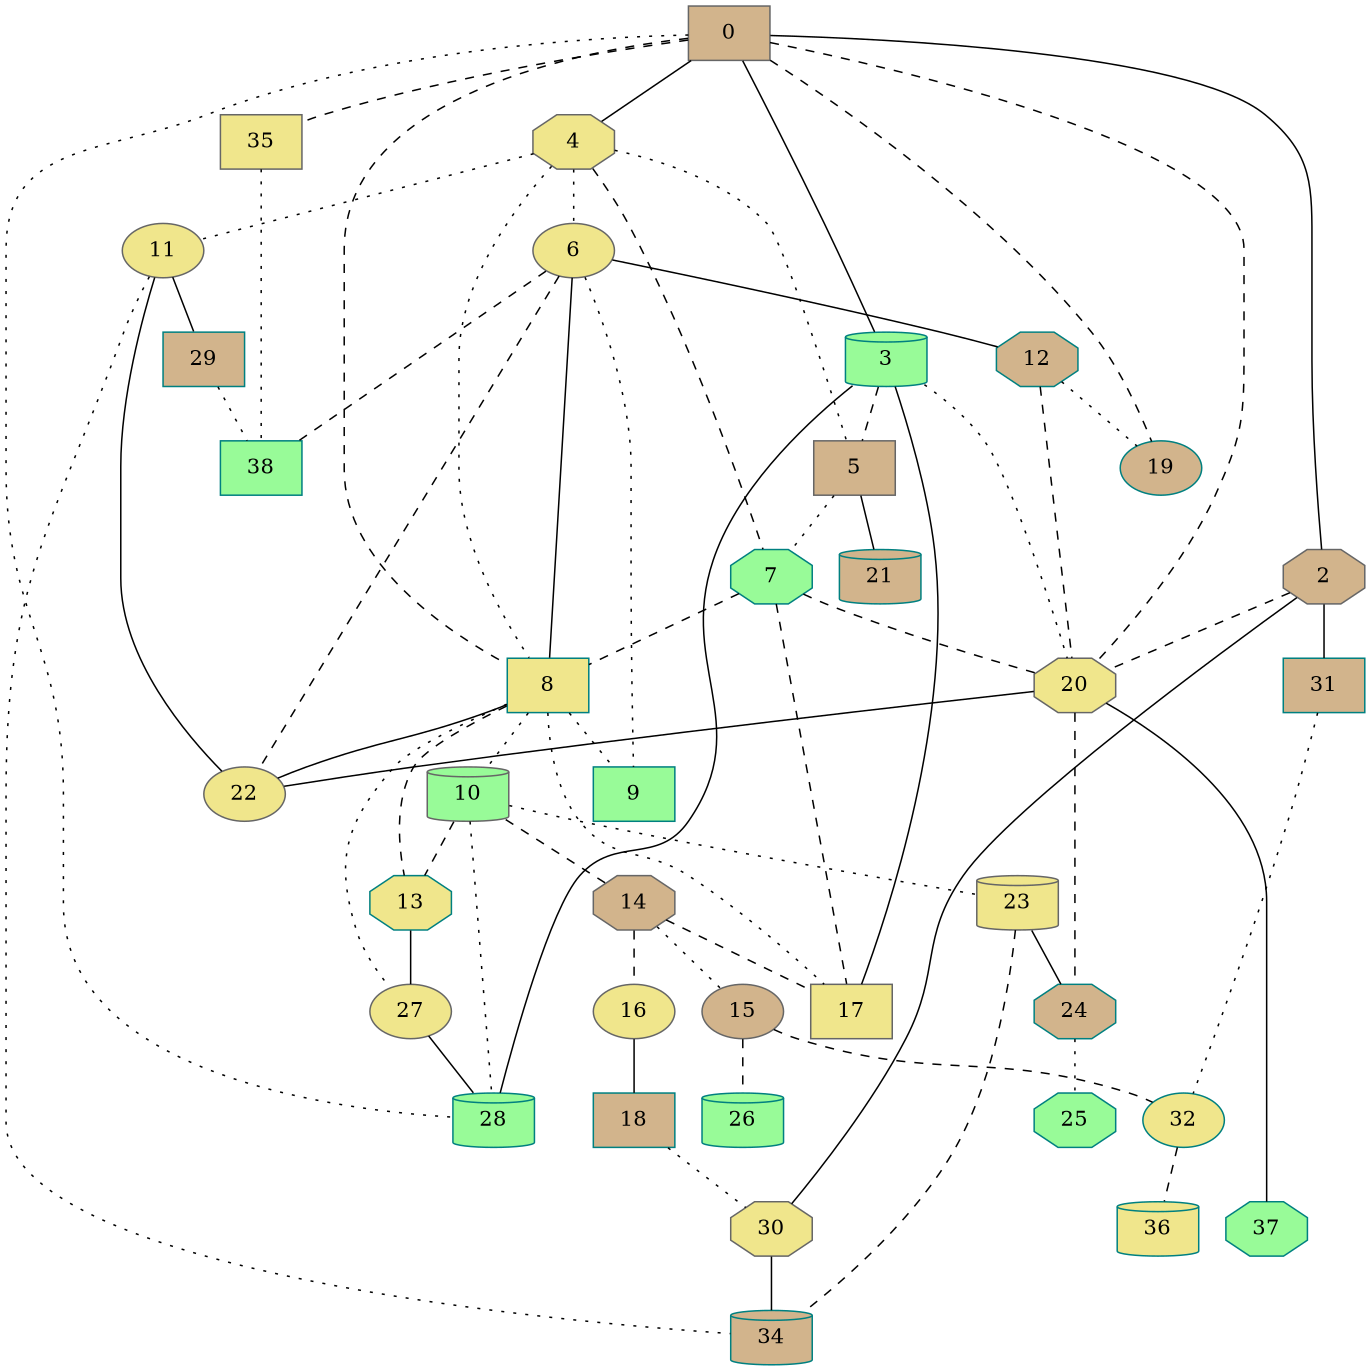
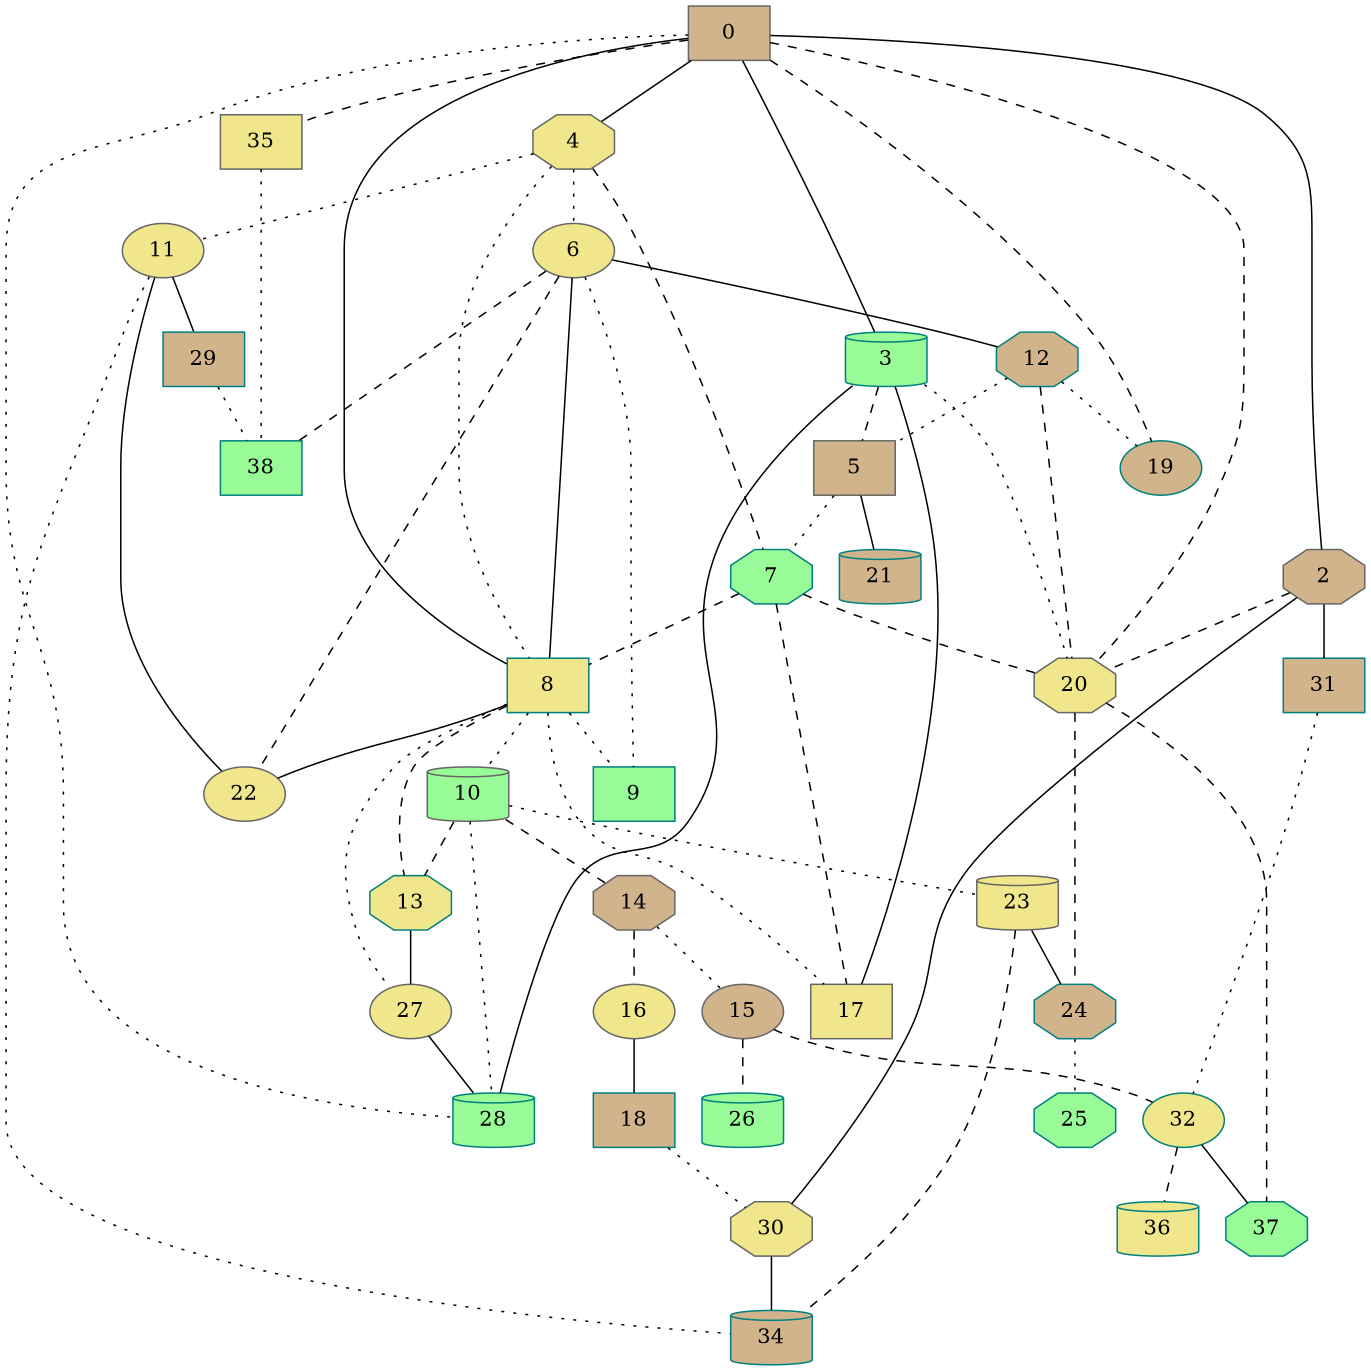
edge "4" -- "5": now "12" -- "5"
edge "0" -- "8": style dashed -> solid
edge "20" -- "22": removed
edge "20" -- "37": style solid -> dashed
edge "14" -- "17": removed
edge "32" -- "37": added
